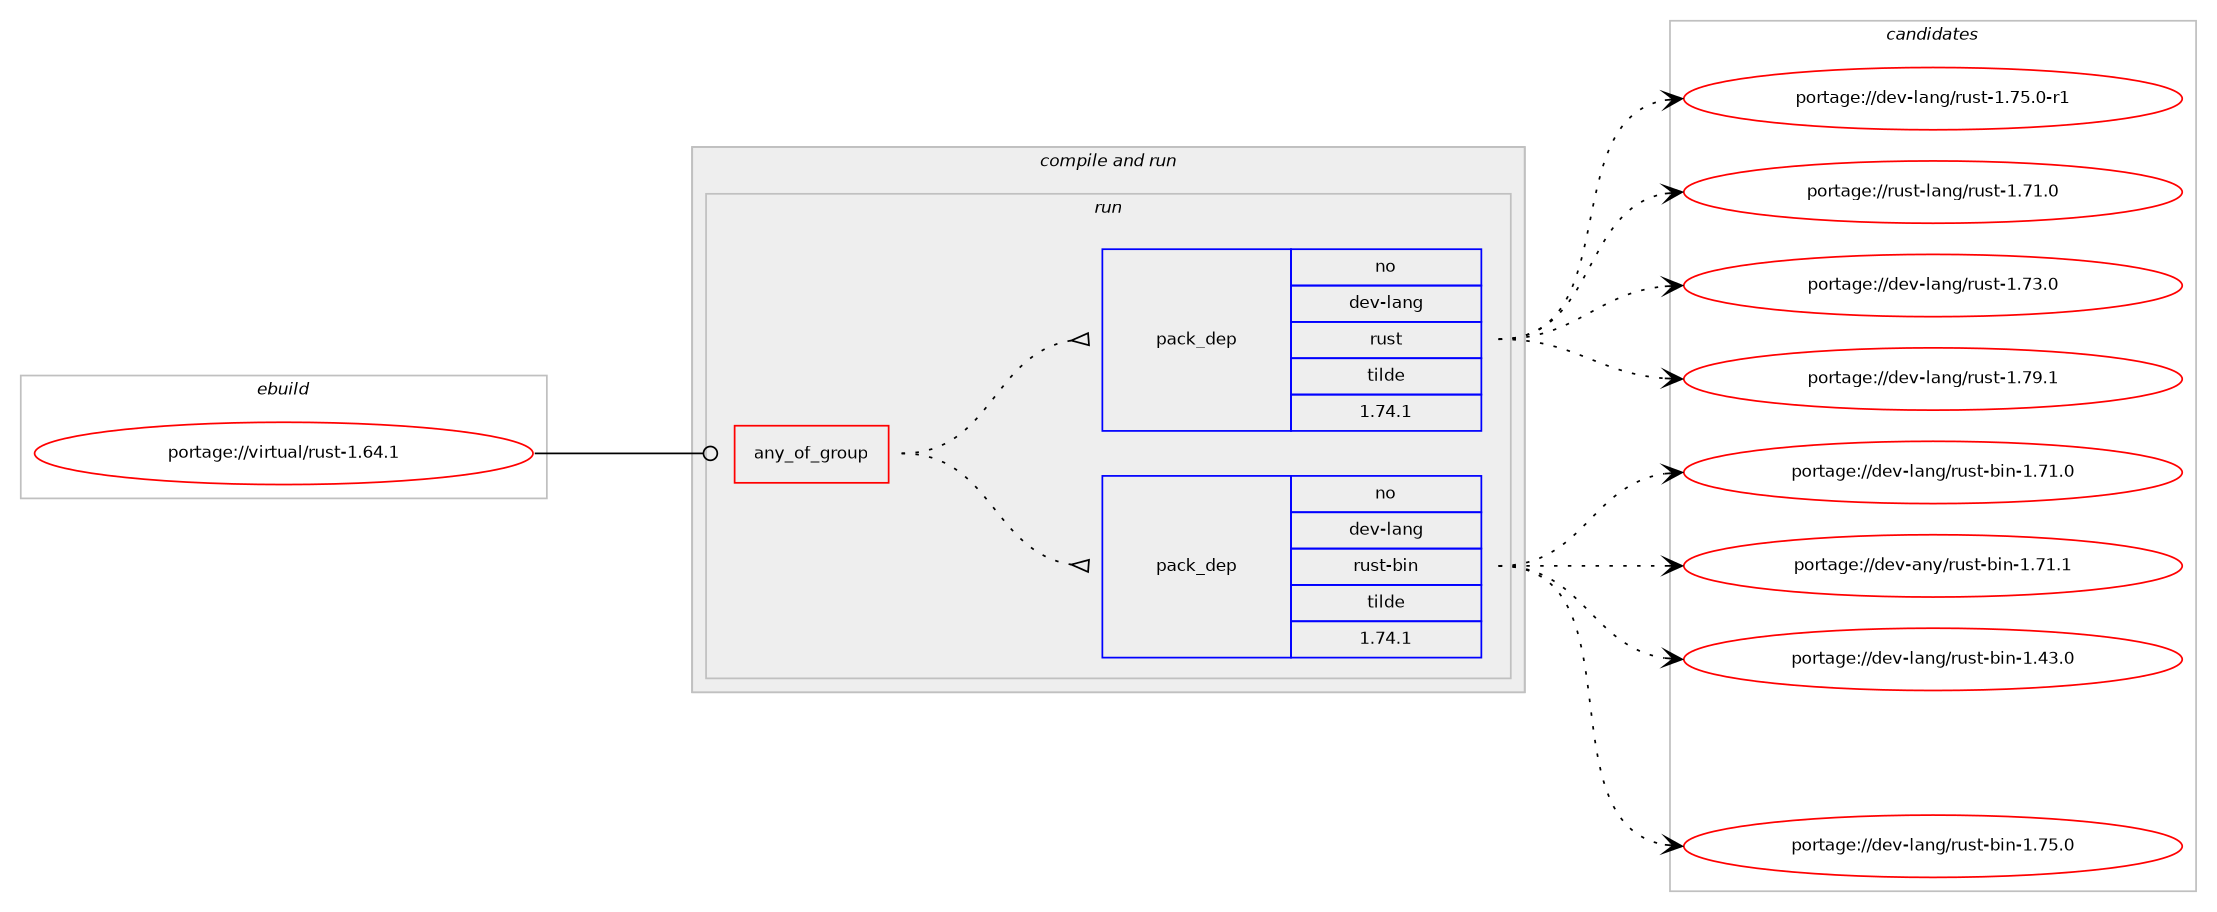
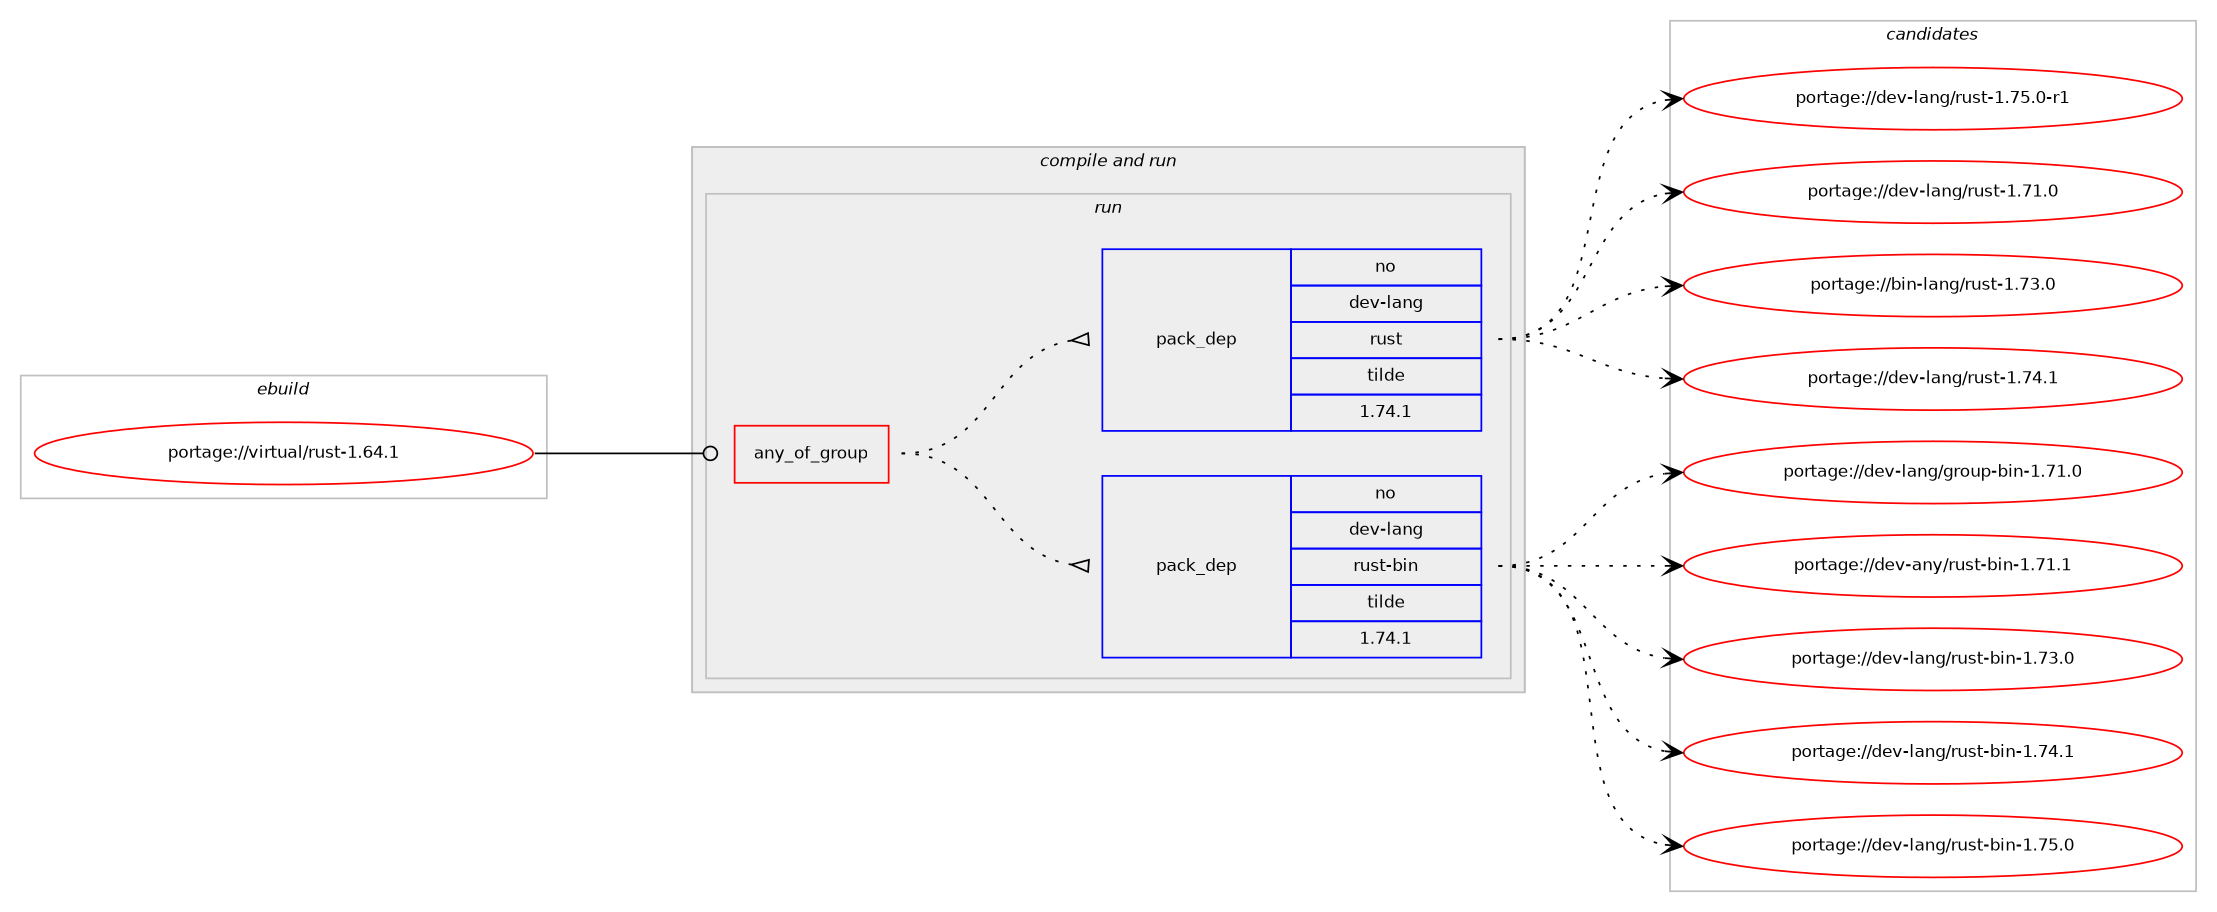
node "portage://rust-lang/rust-1.71.0": label "portage://rust-lang/rust-1.71.0" -> "portage://dev-lang/rust-1.71.0"
node "portage://dev-lang/rust-1.73.0": label "portage://dev-lang/rust-1.73.0" -> "portage://bin-lang/rust-1.73.0"
node "portage://dev-lang/rust-1.79.1": label "portage://dev-lang/rust-1.79.1" -> "portage://dev-lang/rust-1.74.1"
node "portage://dev-lang/rust-bin-1.71.0": label "portage://dev-lang/rust-bin-1.71.0" -> "portage://dev-lang/group-bin-1.71.0"
node "portage://dev-lang/rust-bin-1.43.0": label "portage://dev-lang/rust-bin-1.43.0" -> "portage://dev-lang/rust-bin-1.73.0"
node "portage://dev-lang/rust-bin-1.74.1": added
